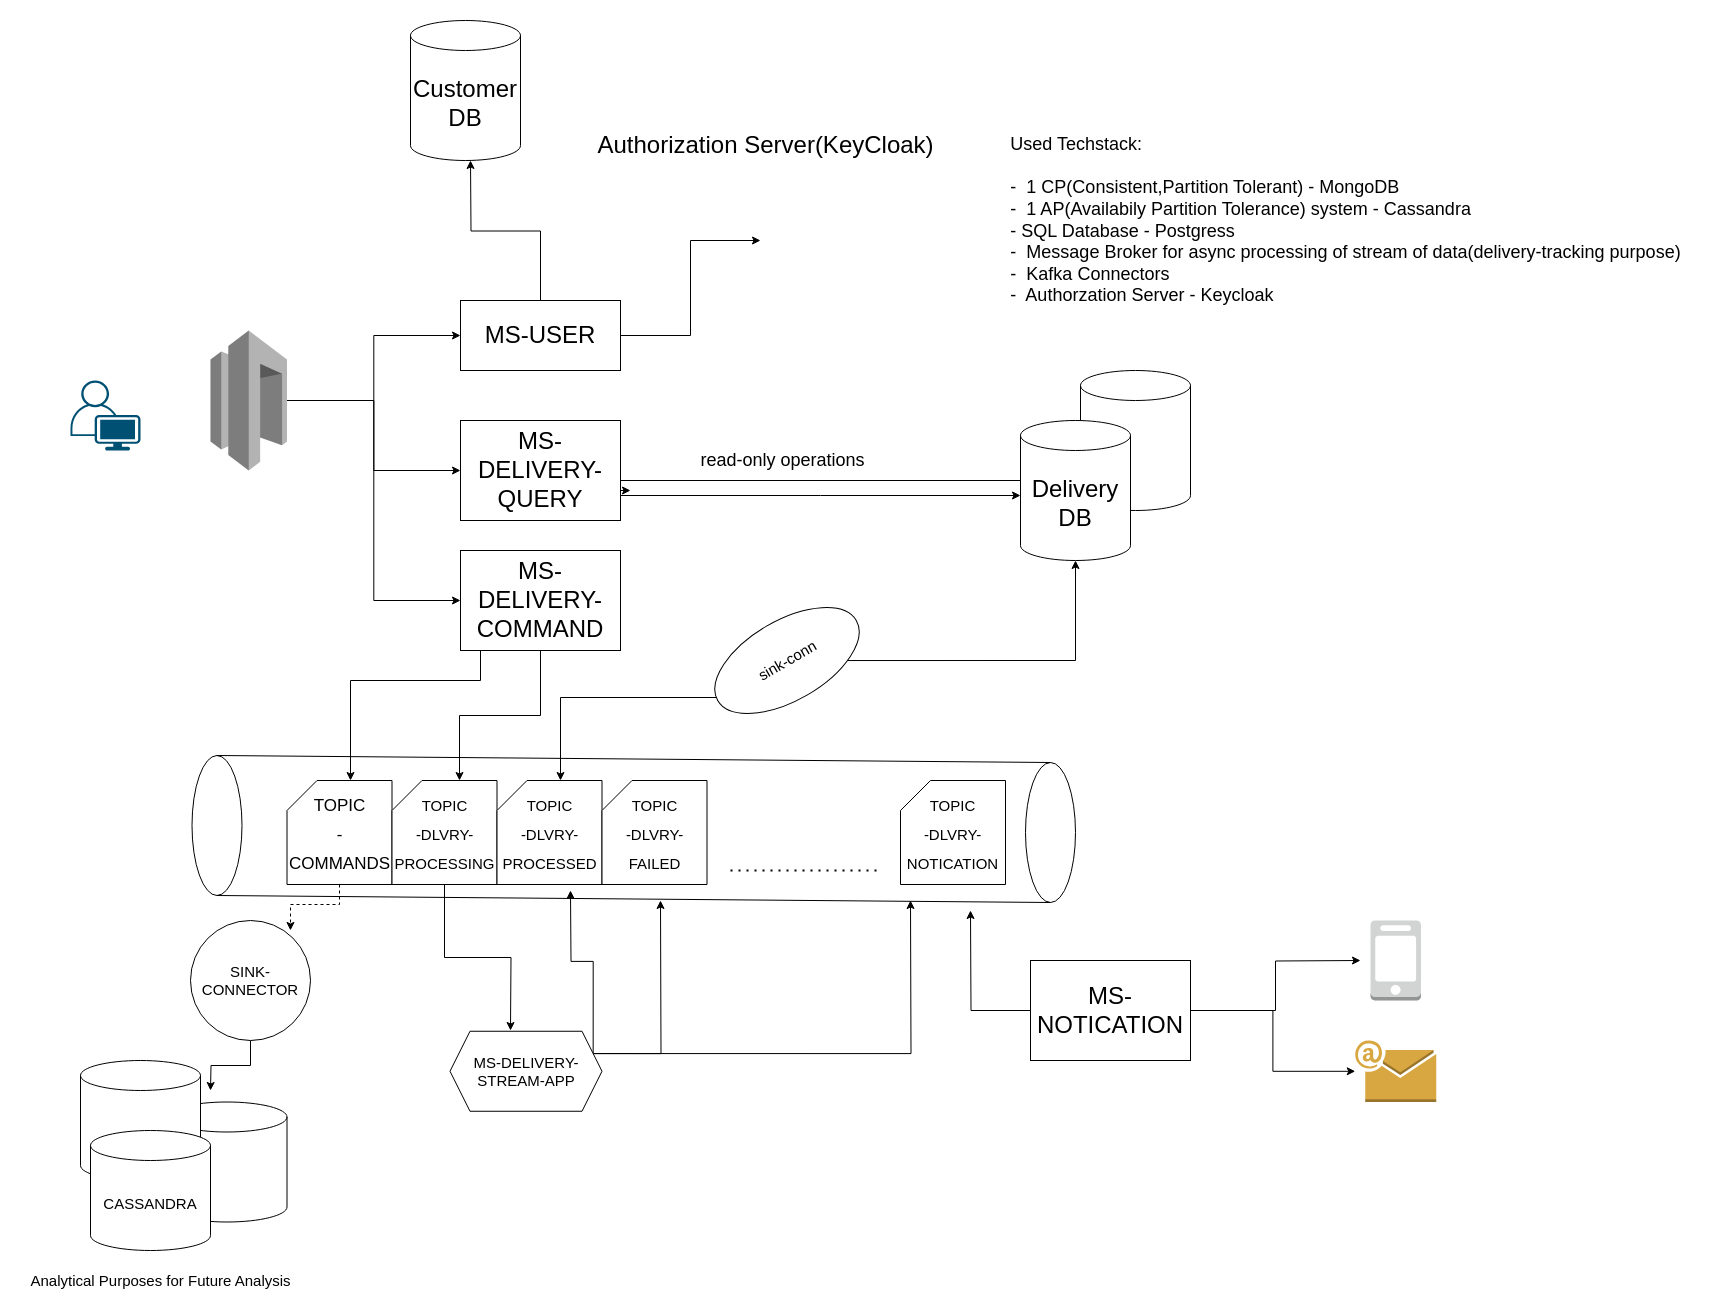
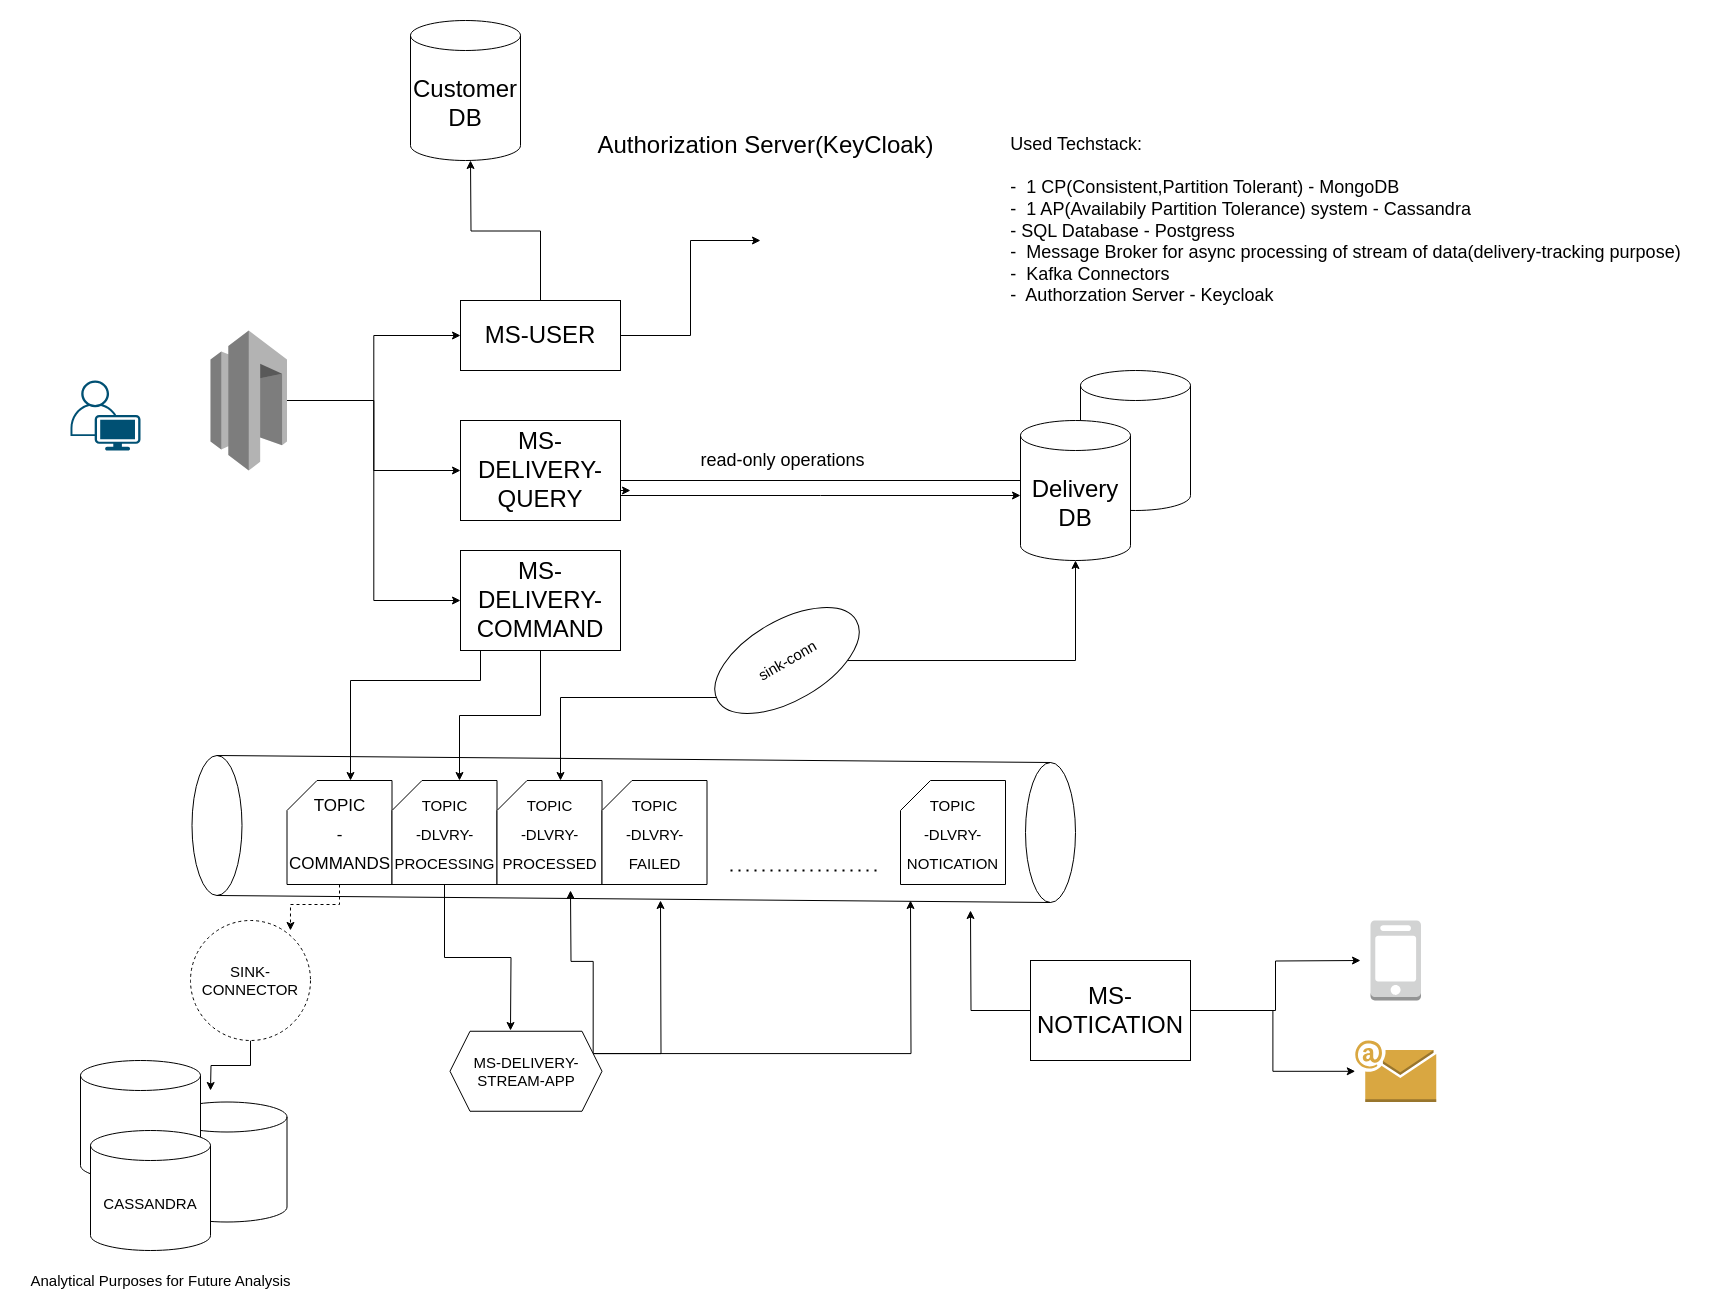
node "SINK-CONNECTOR": style solid -> dashed
